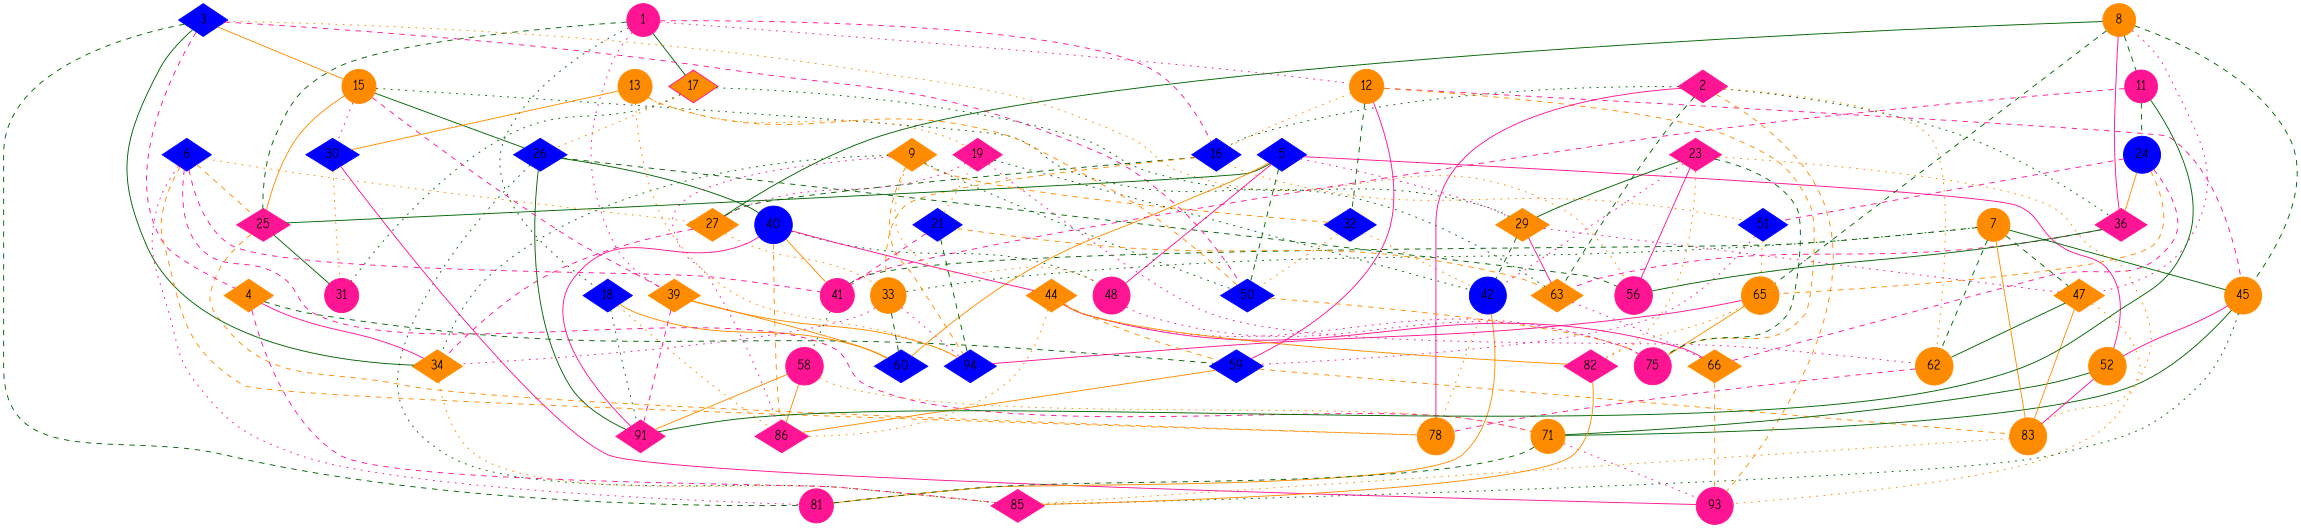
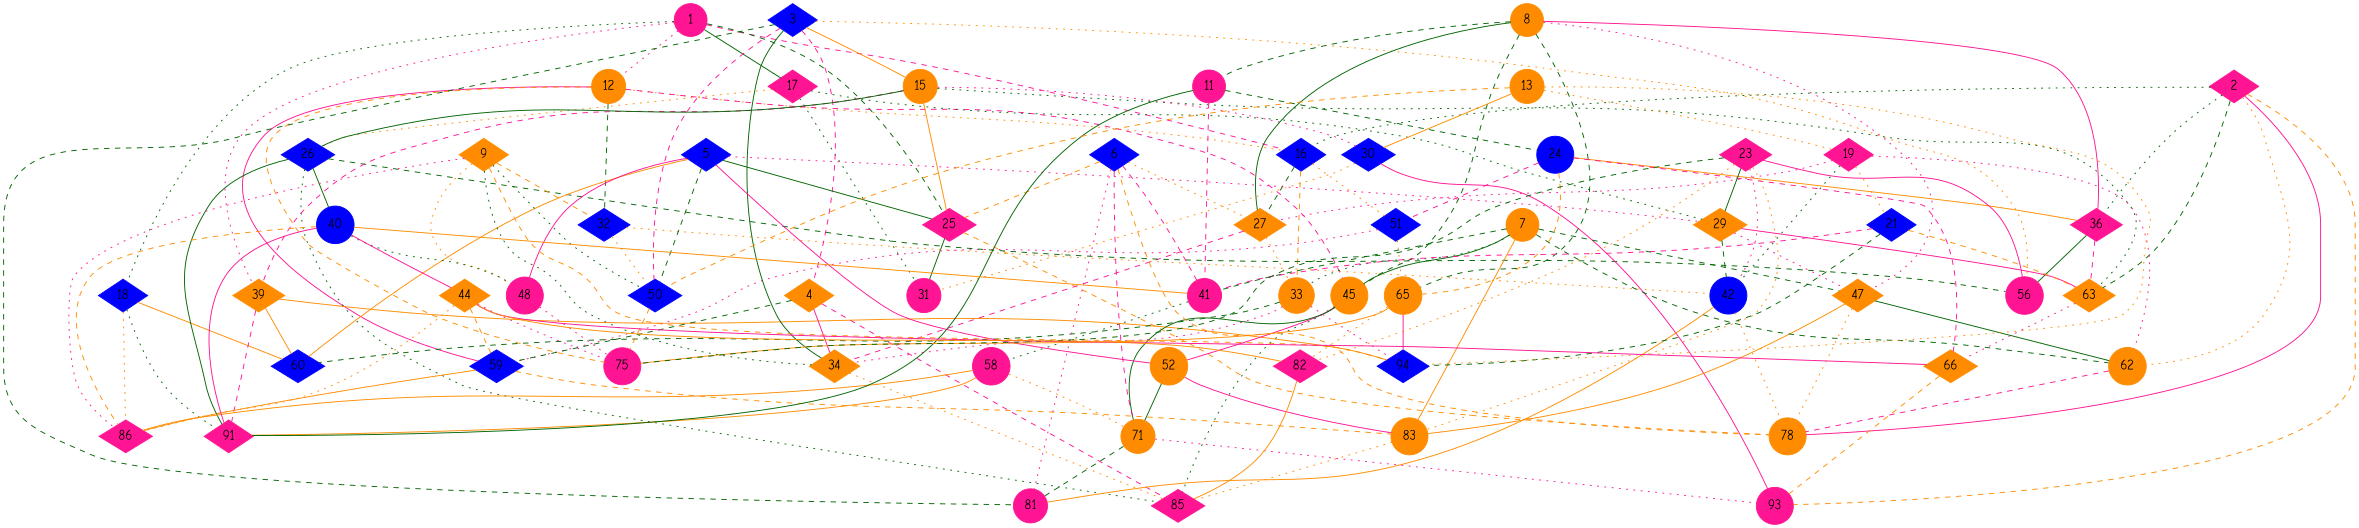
node "17": fillcolor darkorange -> deeppink
edge "47" -- "93": now "47" -- "78"
